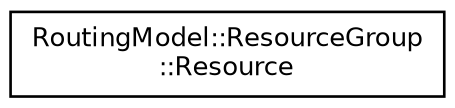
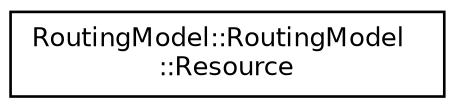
node "RoutingModel::ResourceGroup ::Resource": label "RoutingModel::ResourceGroup ::Resource" -> "RoutingModel::RoutingModel ::Resource"
